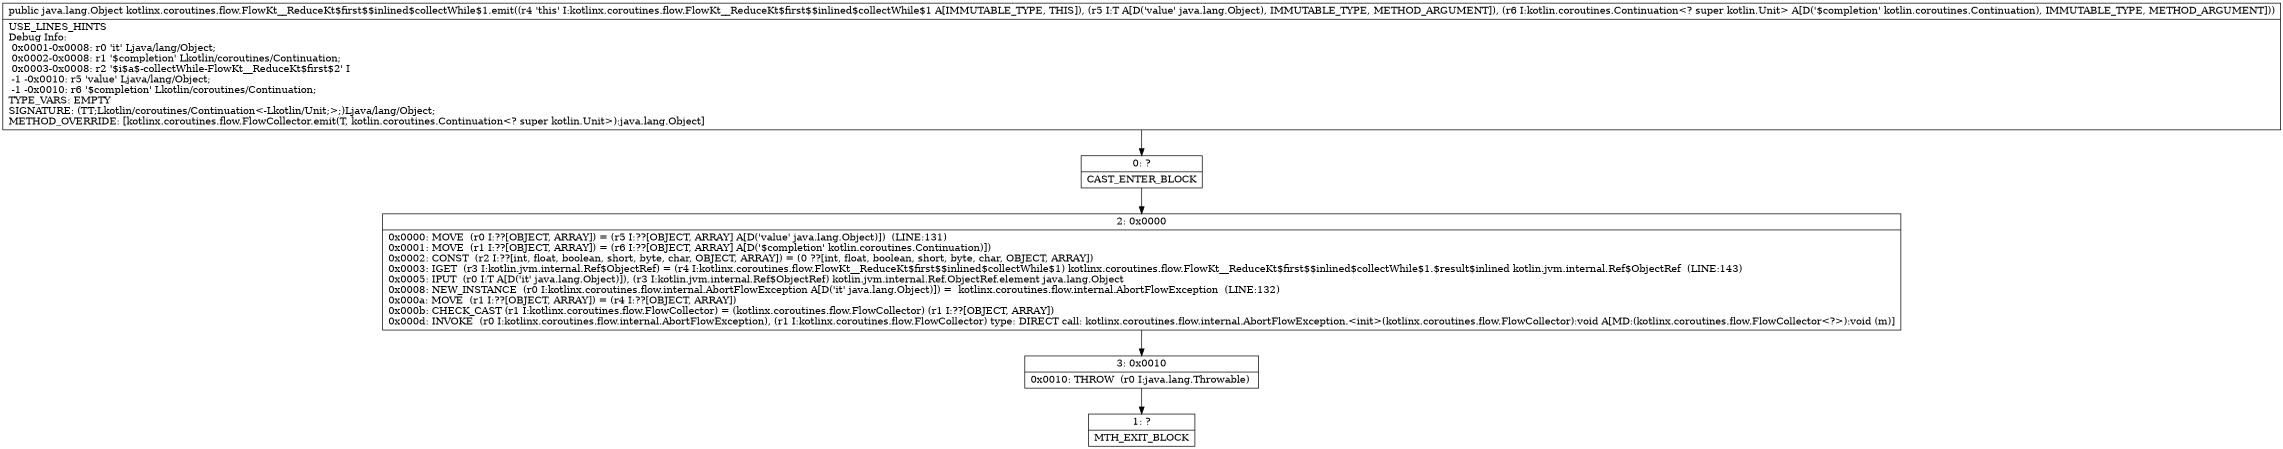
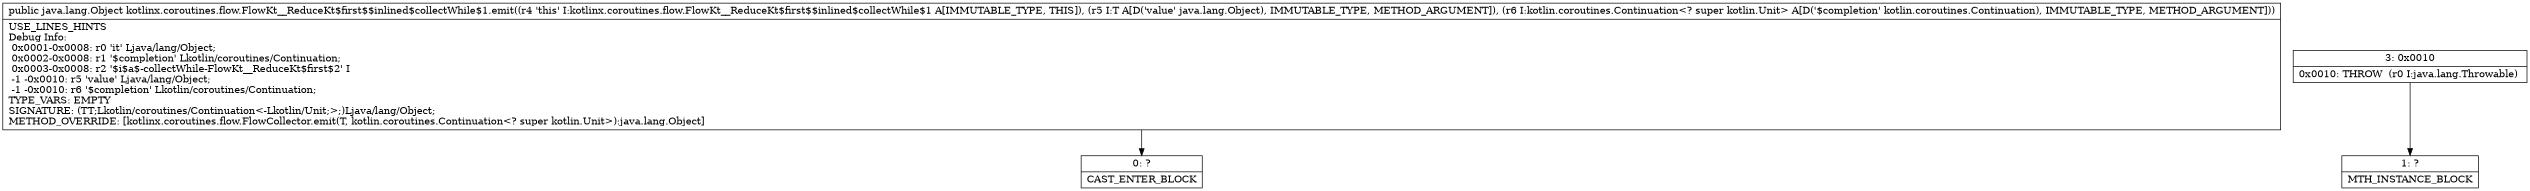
node "2: 0x0000": removed
node "1: ?": text "MTH_EXIT_BLOCK" -> "MTH_INSTANCE_BLOCK"
